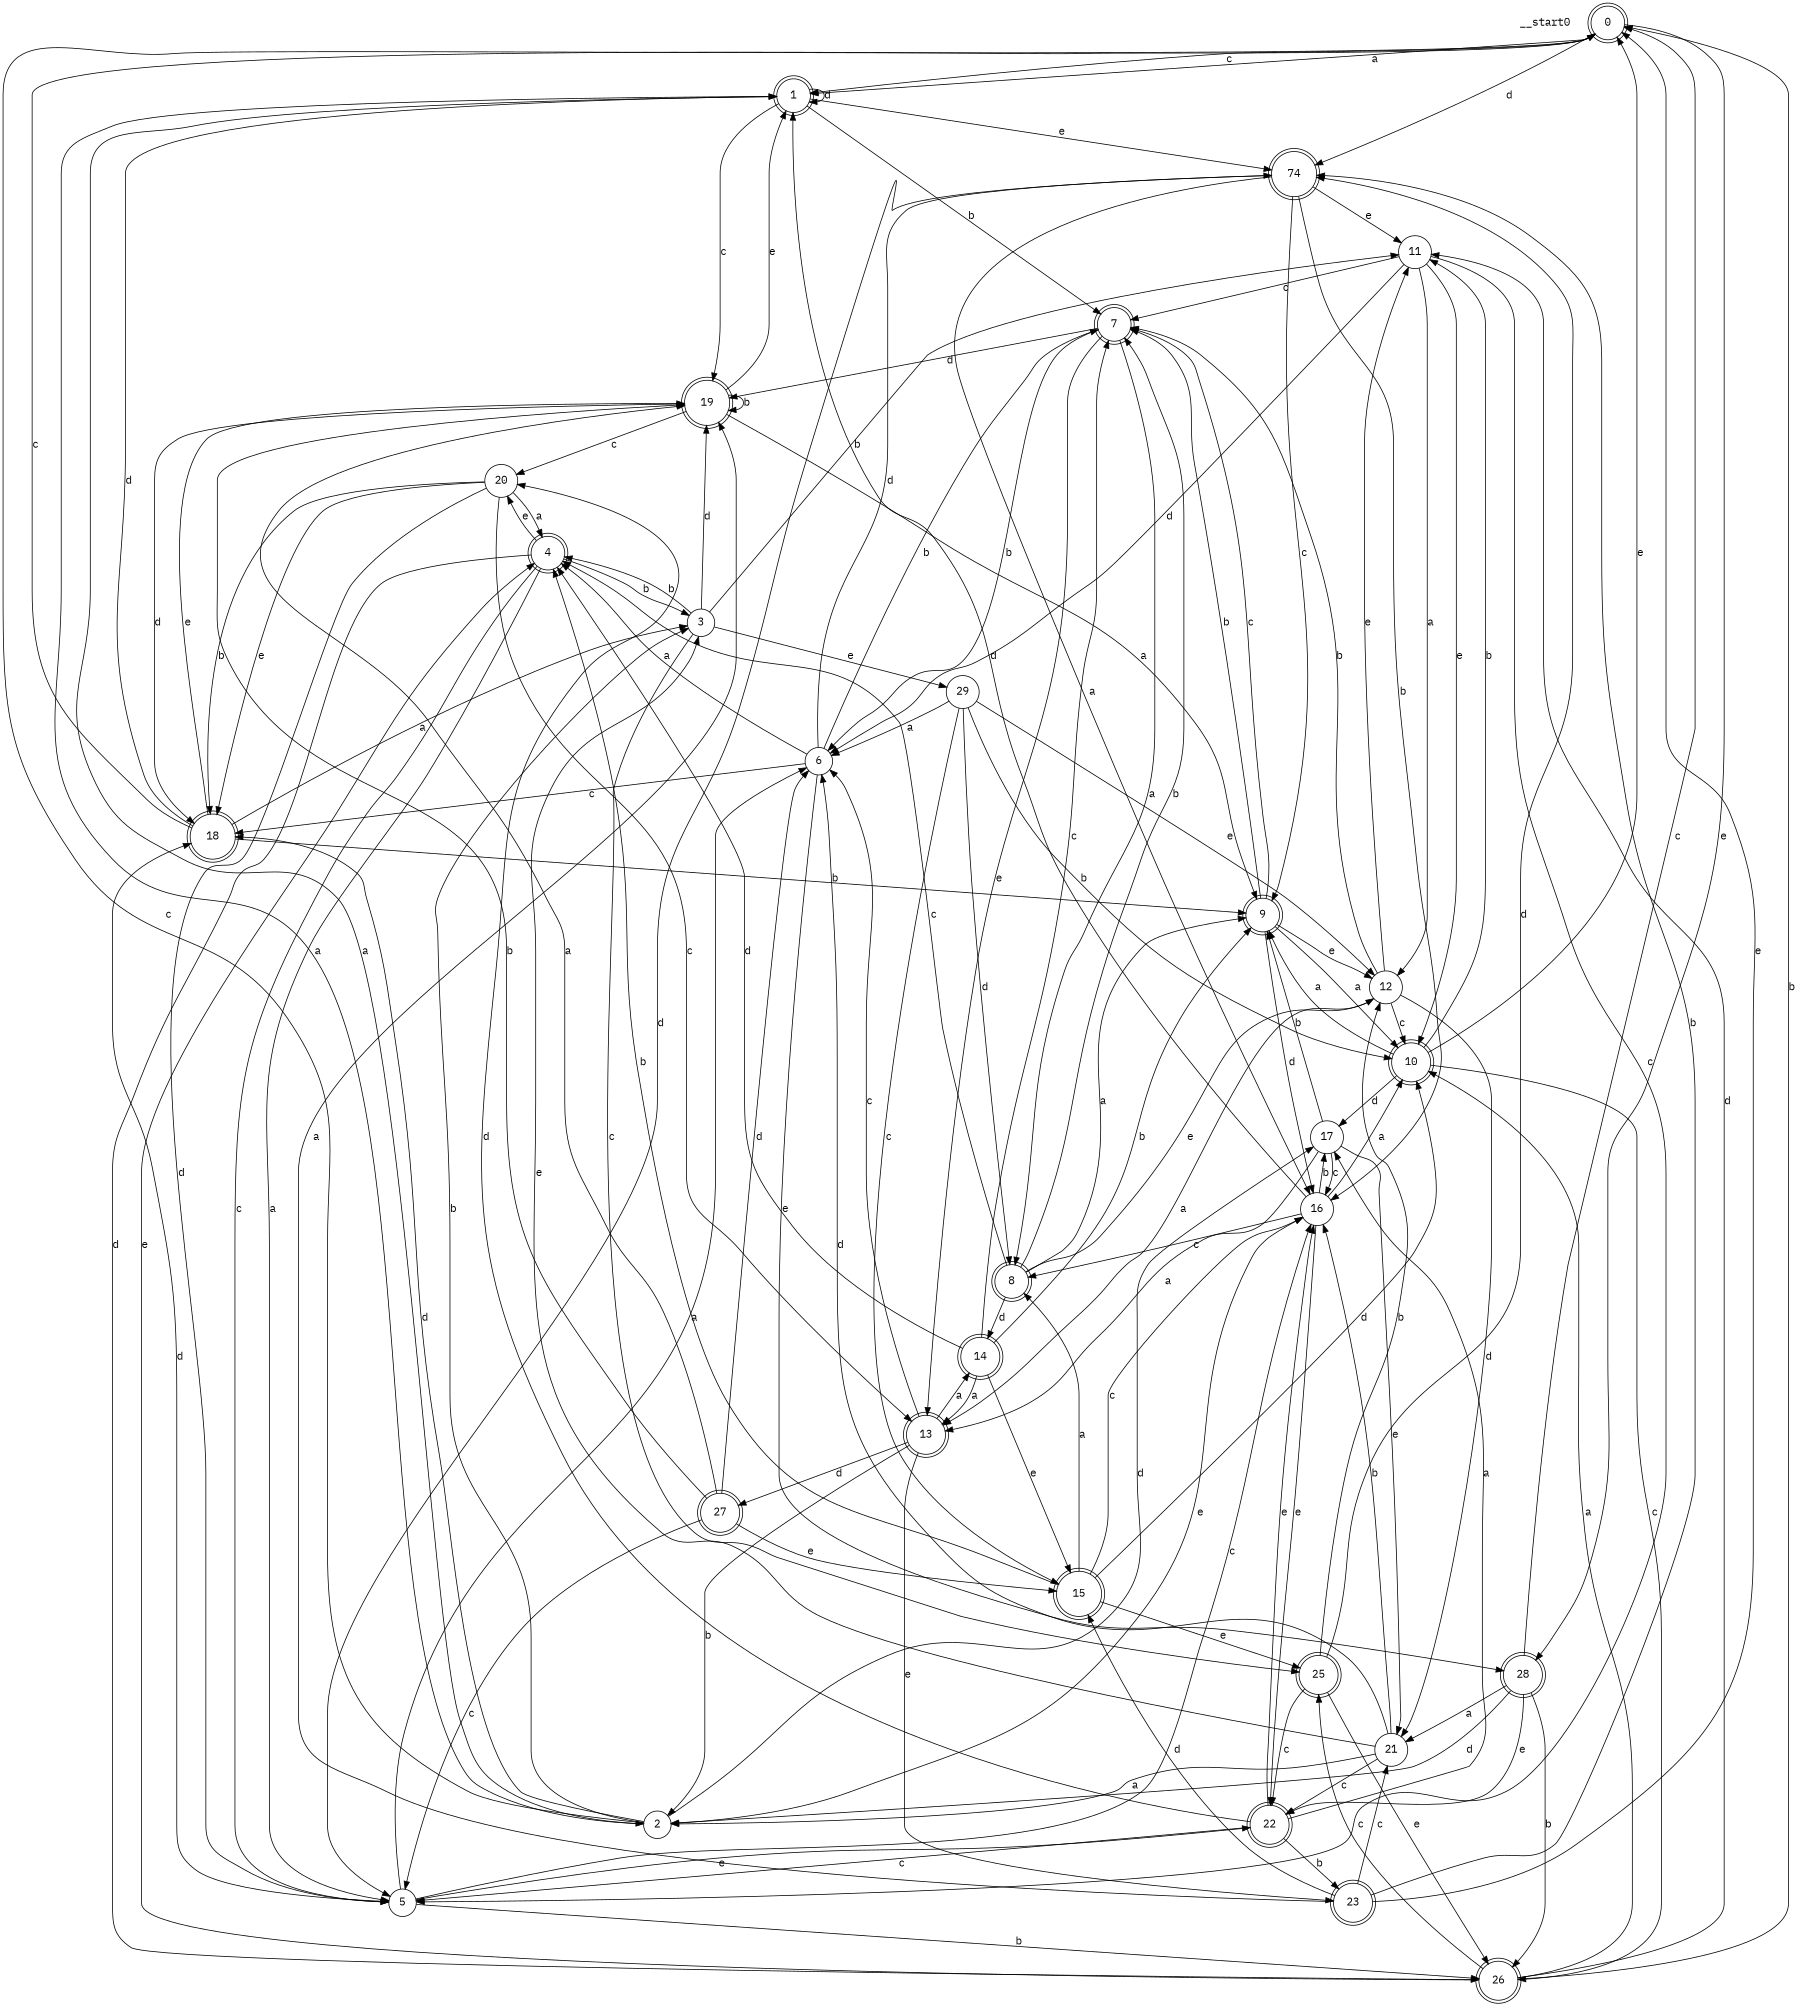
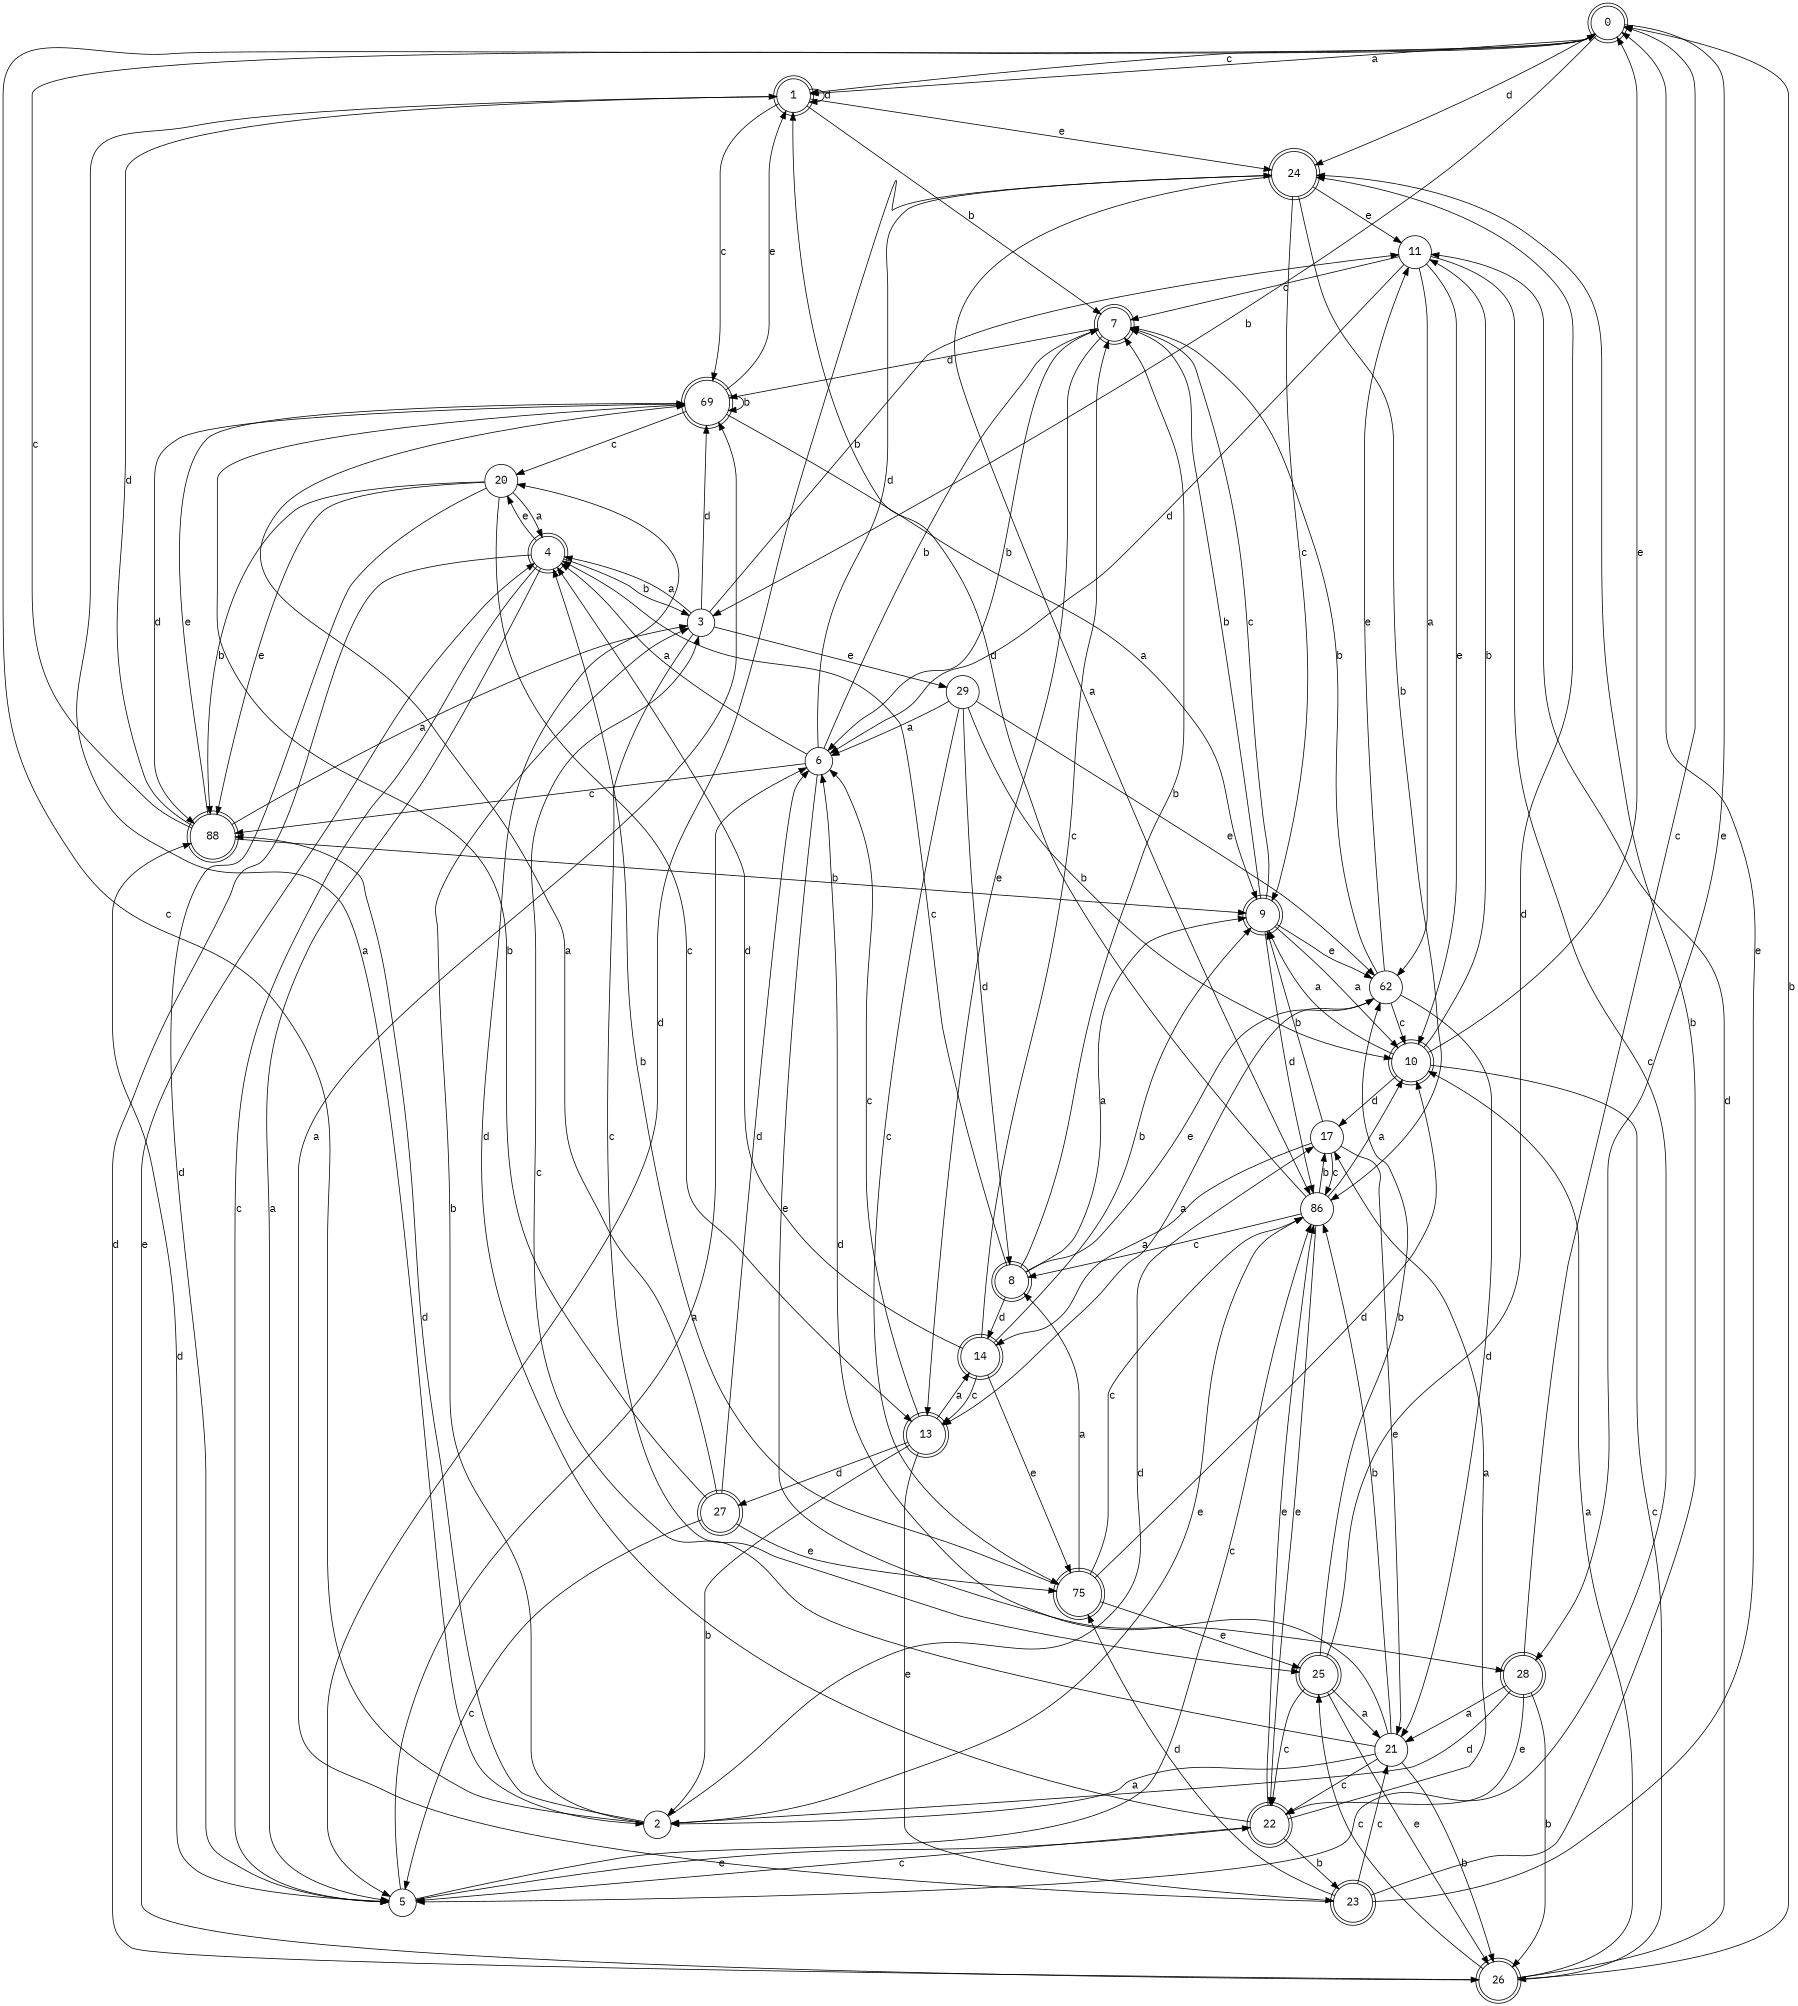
node "__start0": removed
node "74": label "74" -> "24"
edge "0" -> "3": added, label "b"
node "19": label "19" -> "69"
edge "3" -> "4": label "b" -> "a"
edge "2" -> "1": removed, label "a"
edge "7" -> "8": removed, label "a"
node "18": label "18" -> "88"
node "12": label "12" -> "62"
edge "21" -> "3": label "e" -> "c"
node "16": label "16" -> "86"
edge "17" -> "13": now "17" -> "14"
edge "14" -> "13": label "a" -> "c"
node "15": label "15" -> "75"
edge "25" -> "21": added, label "a"
edge "5" -> "26": now "21" -> "26"
